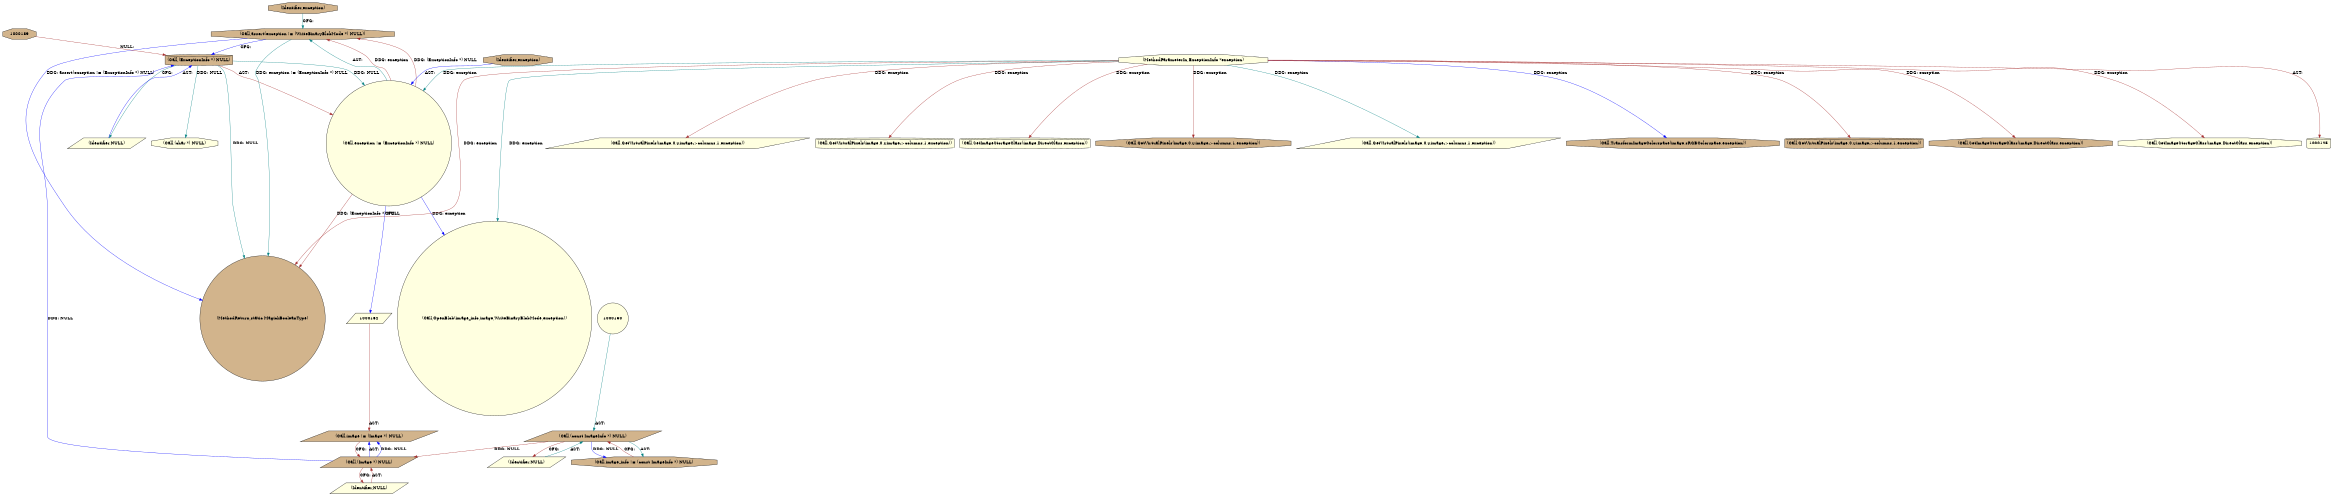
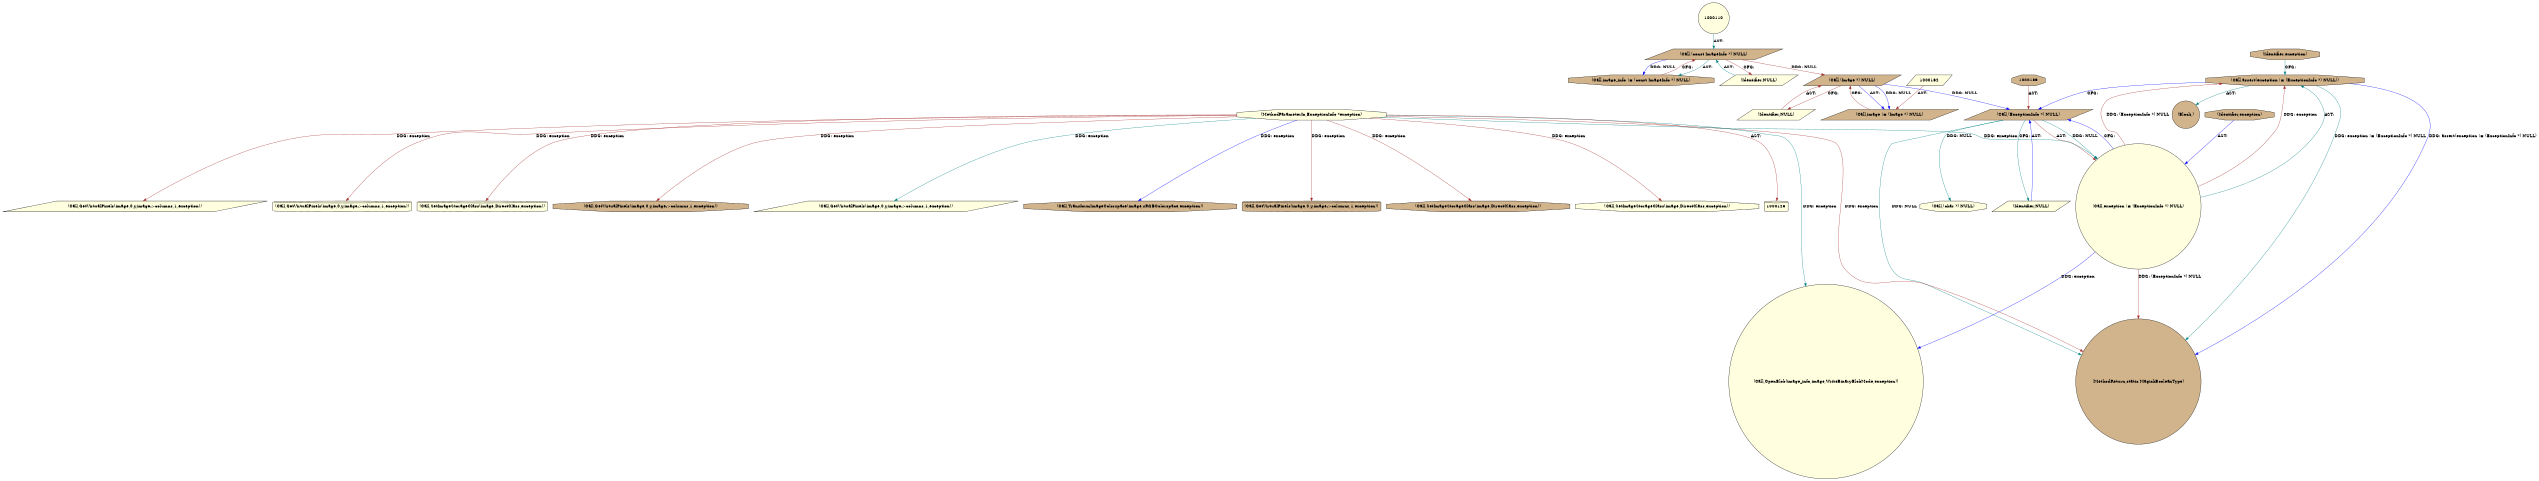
node "(Call,assert(exception != (WriteBinaryBlobMode *) NULL))": label "(Call,assert(exception != (WriteBinaryBlobMode *) NULL))" -> "(Call,assert(exception != (ExceptionInfo *) NULL))"
edge "1000189" -> "(Call,(ExceptionInfo *) NULL)": label "NULL: " -> "AST: "
node "(Call,(ExceptionInfo *) NULL)": shape cylinder -> parallelogram
node "(Block,)": added
edge "(Call,exception != (ExceptionInfo *) NULL)" -> "1000162": now "(Call,exception != (ExceptionInfo *) NULL)" -> "(Call,(ExceptionInfo *) NULL)"
node "1000150": label "1000150" -> "1000110"
